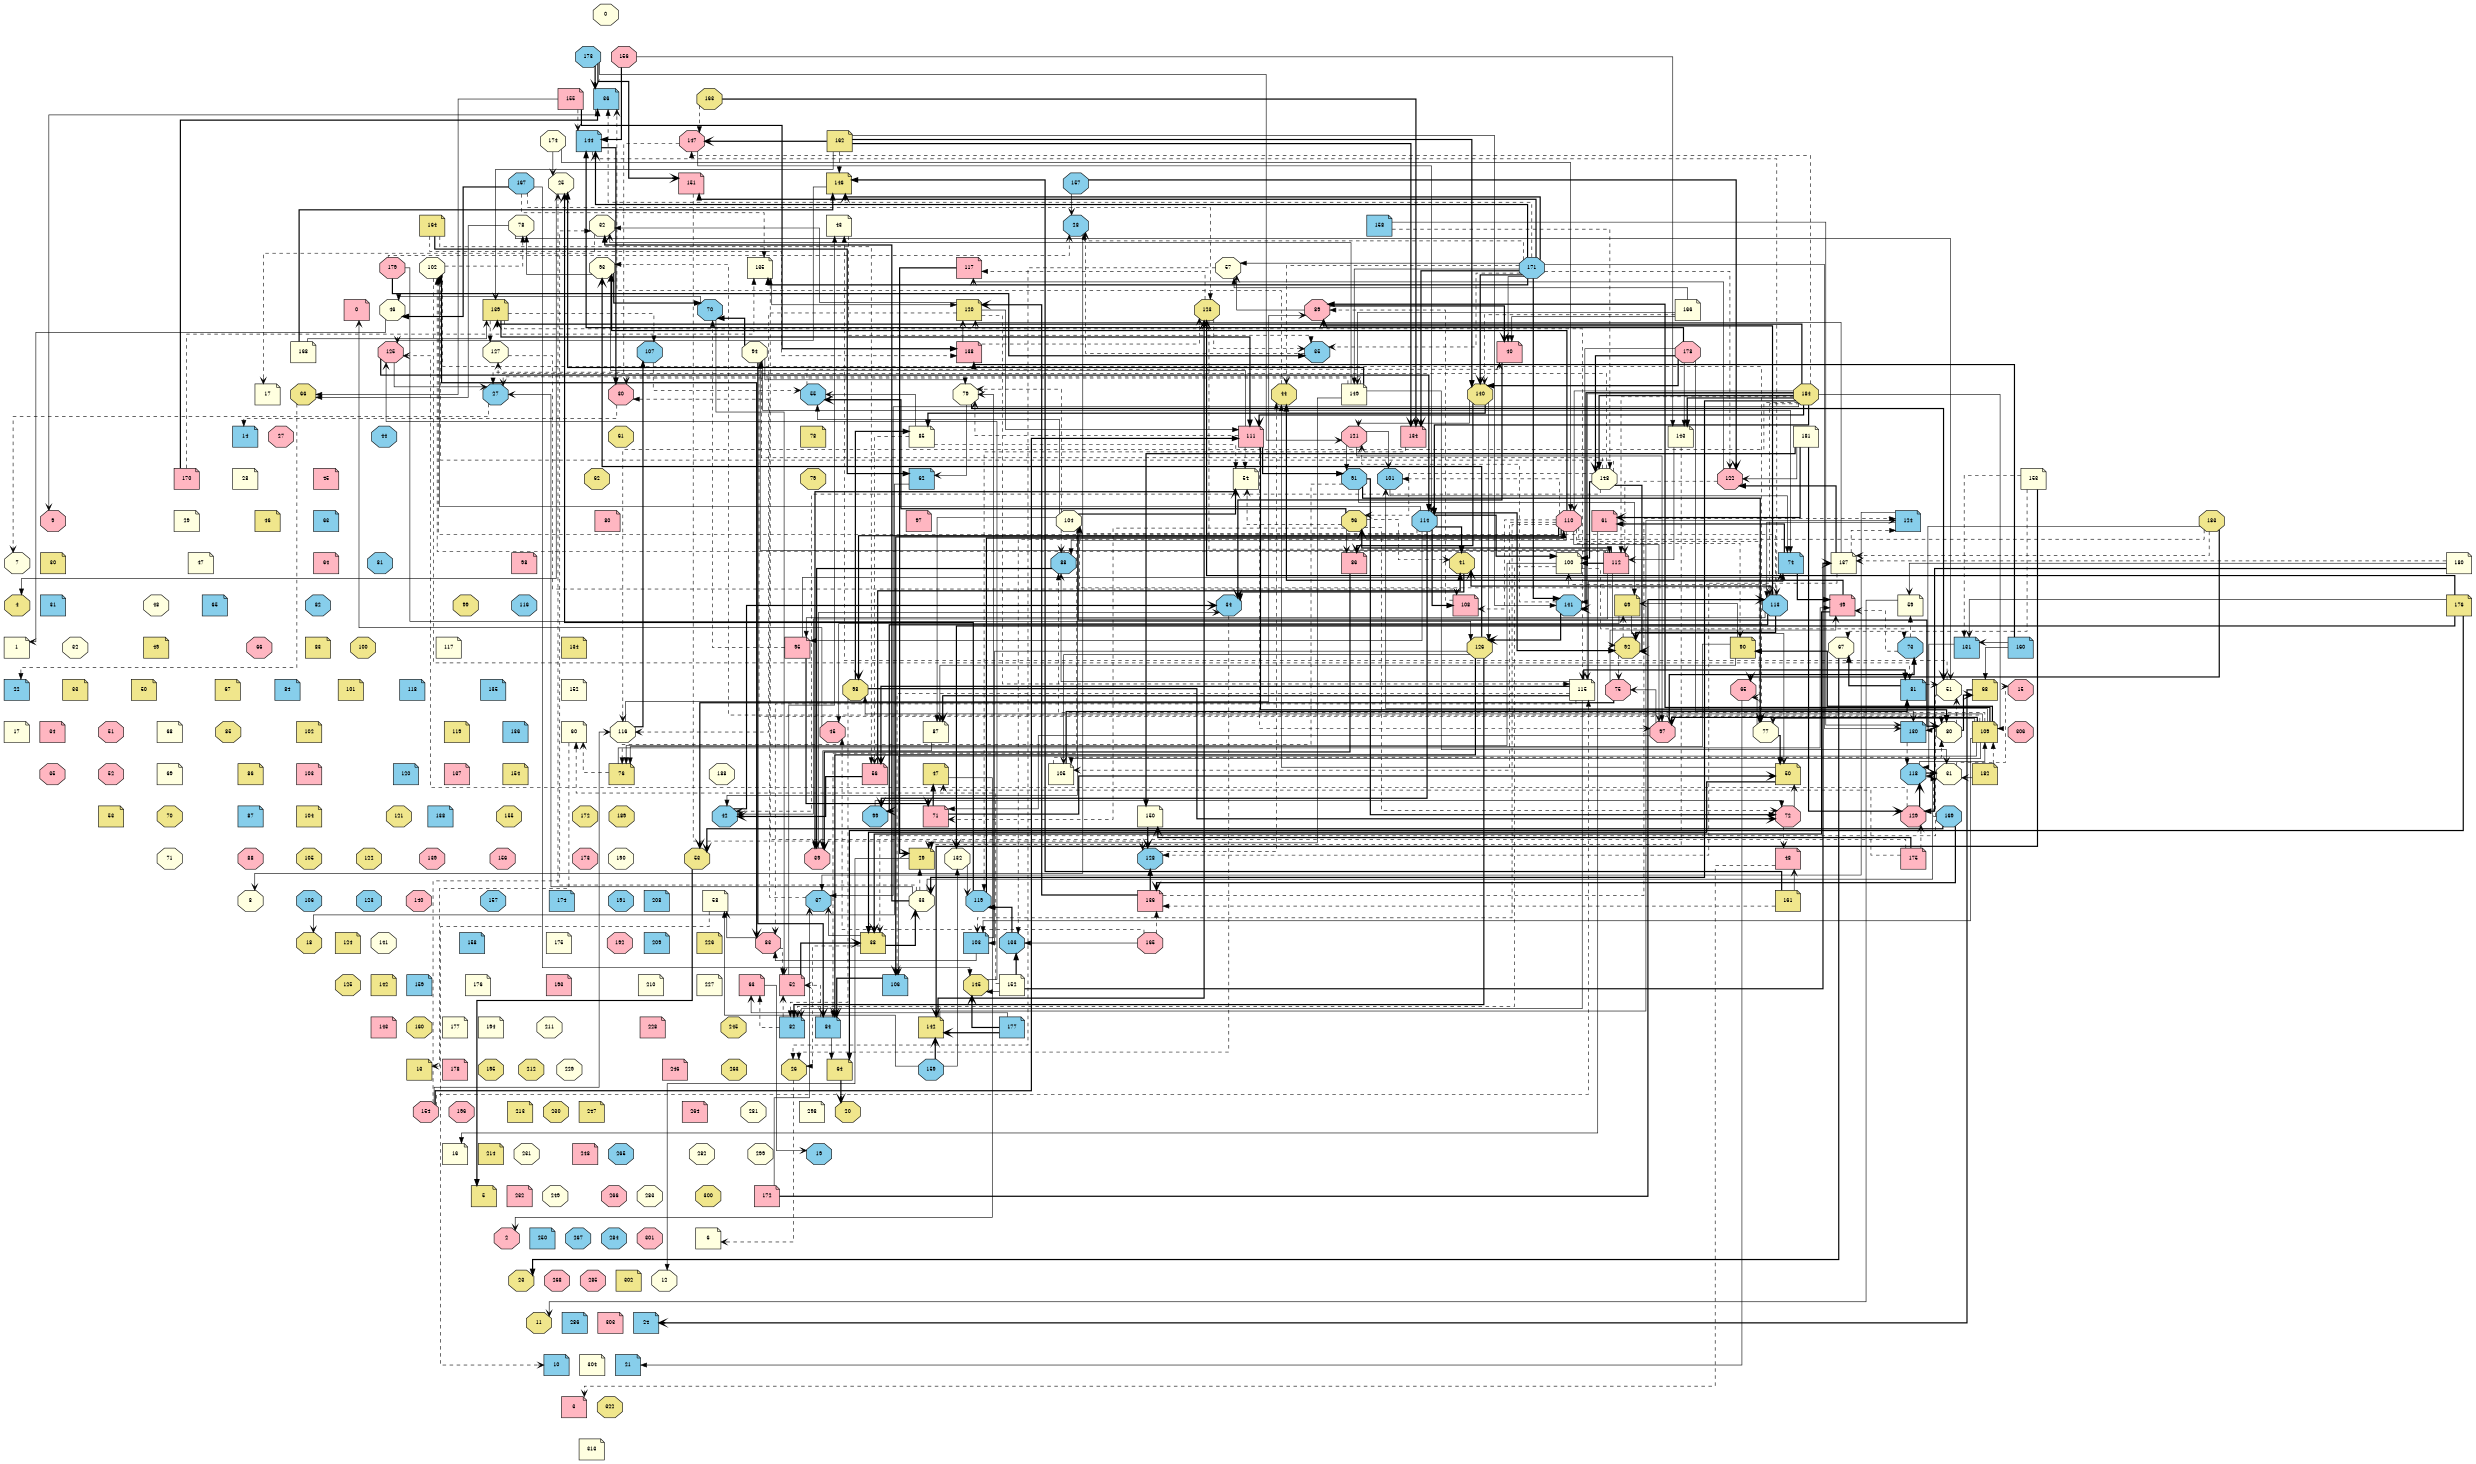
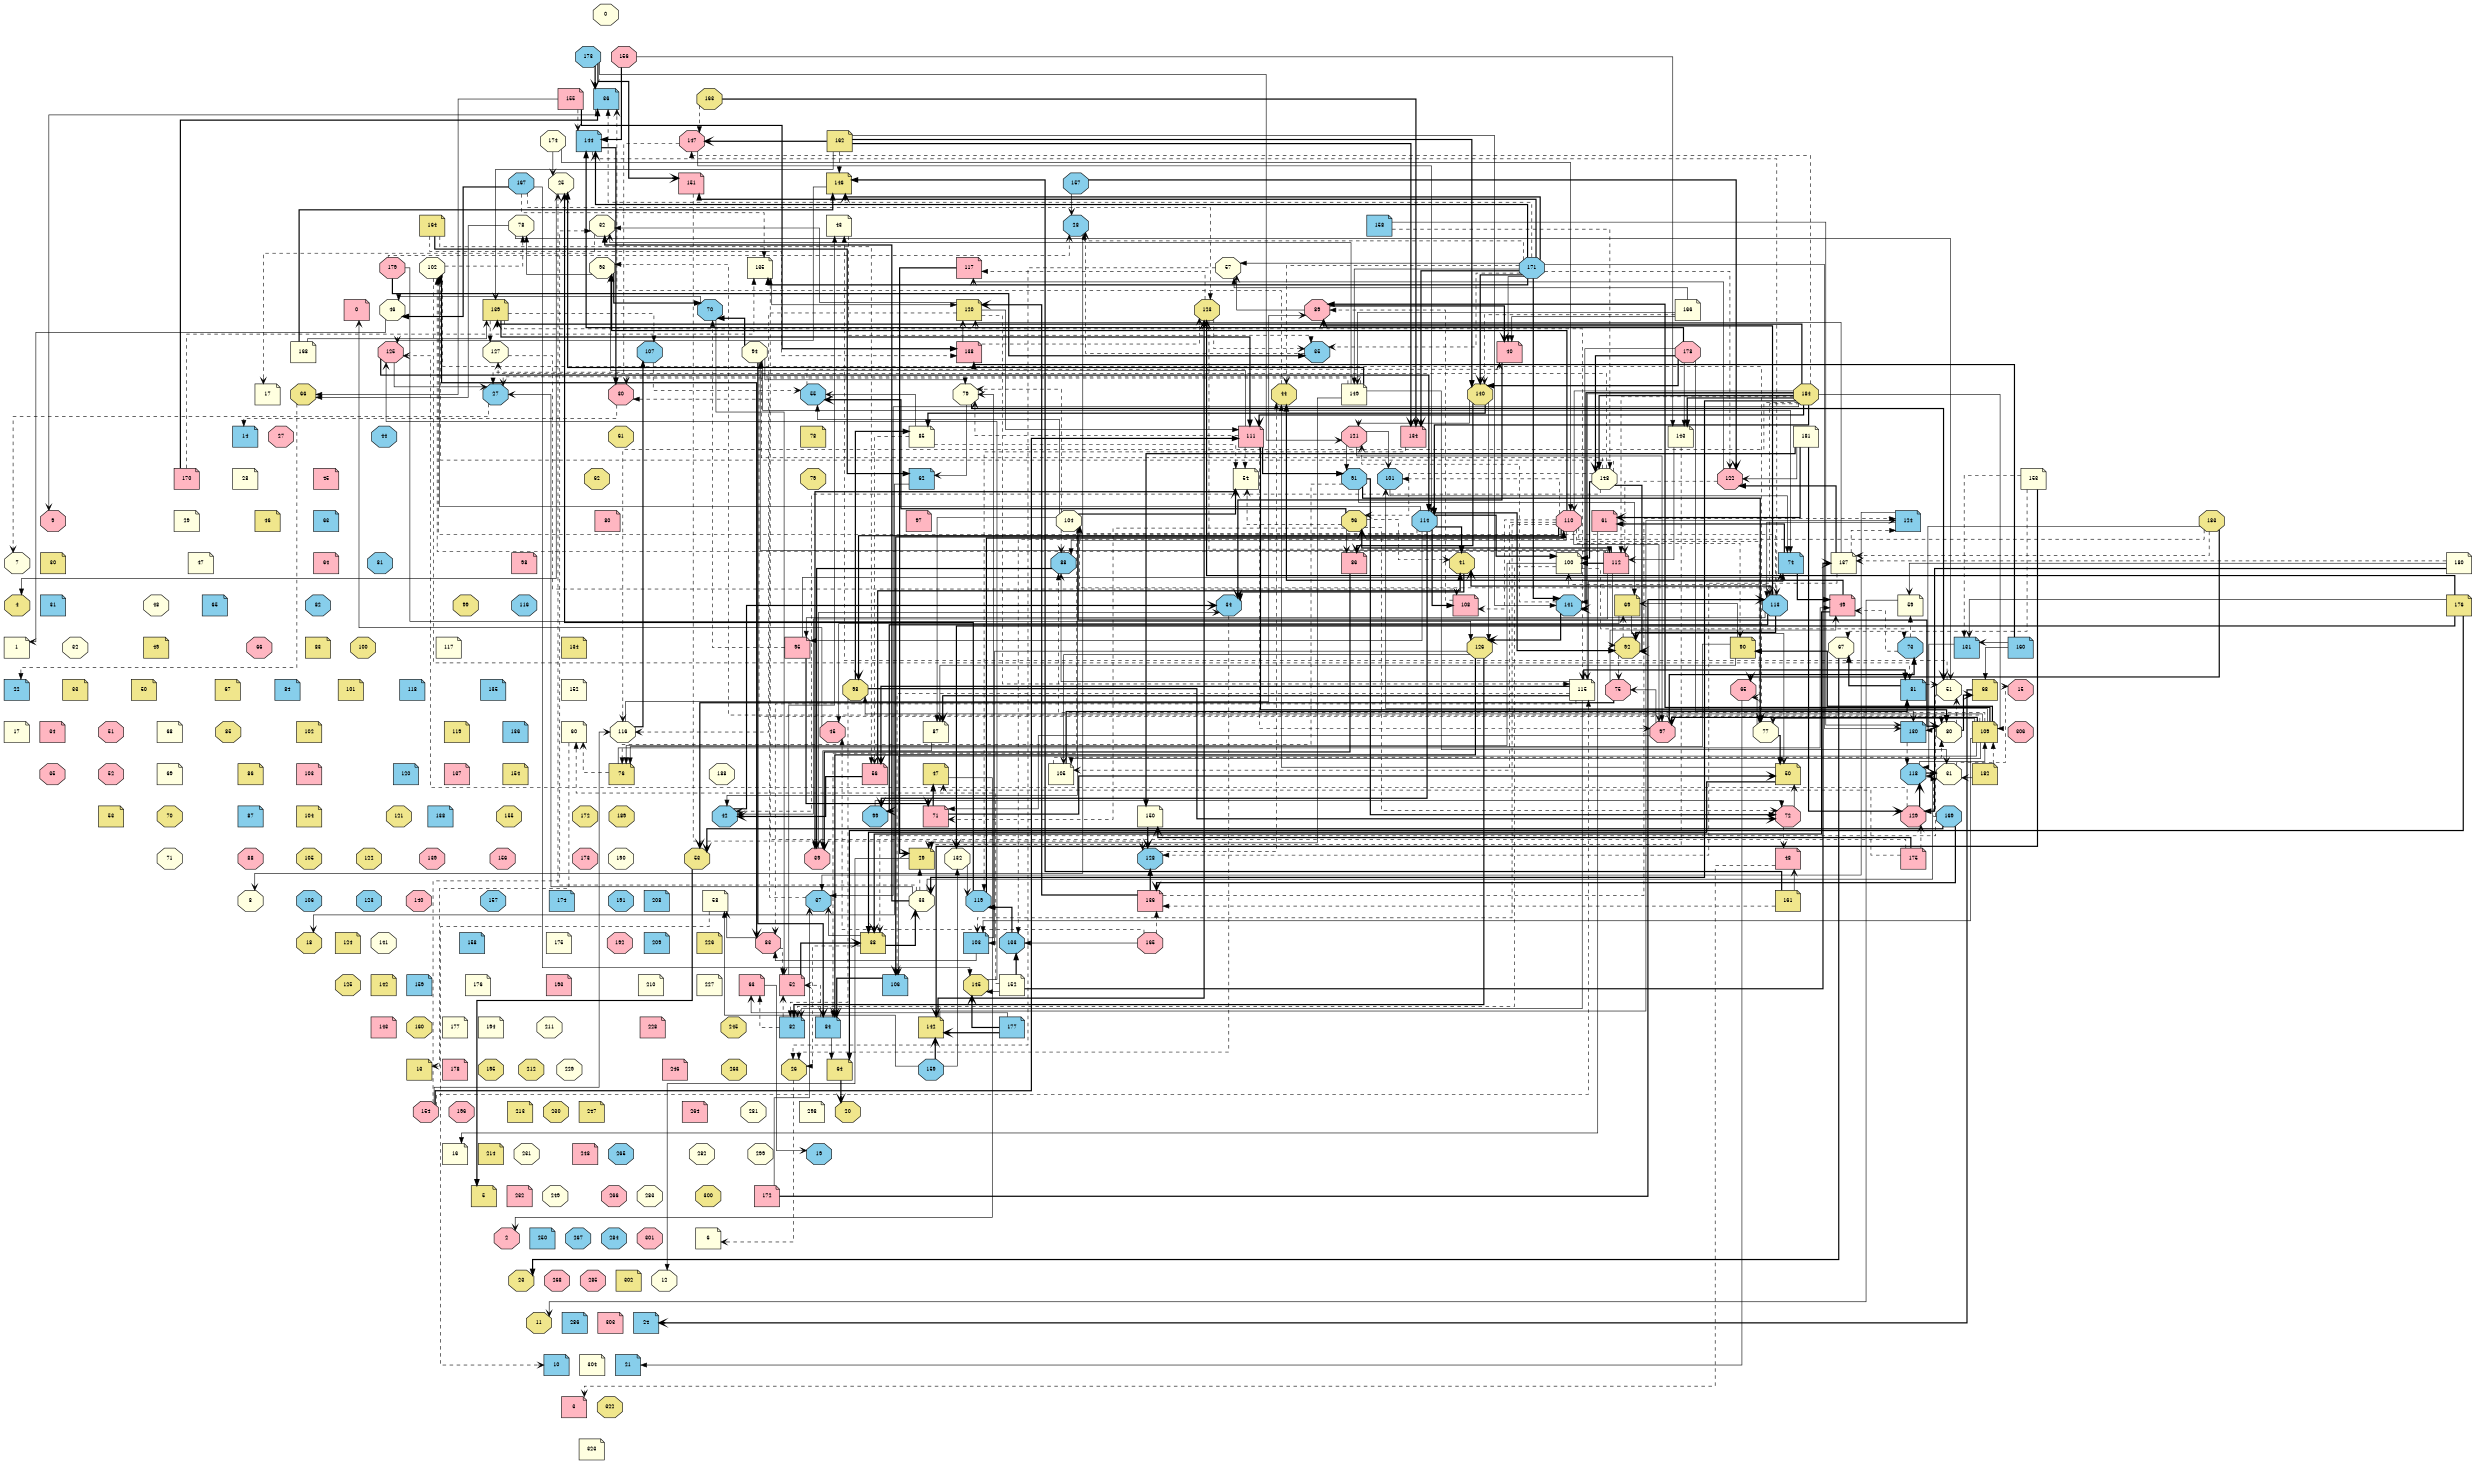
edge "126" -> "93": removed
node "313": label "313" -> "323"
